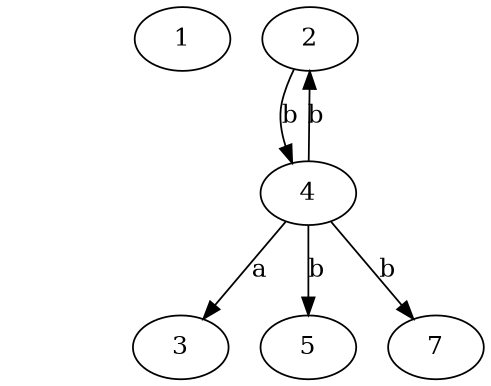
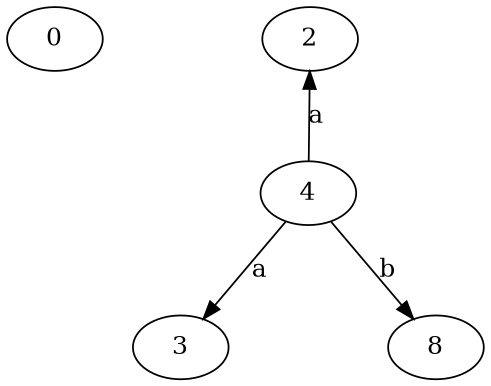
node "0": added
node "1": removed
edge "2" -> "4": removed, label "b"
edge "4" -> "2": label "b" -> "a"
node "5": removed
node "7": label "7" -> "8"
